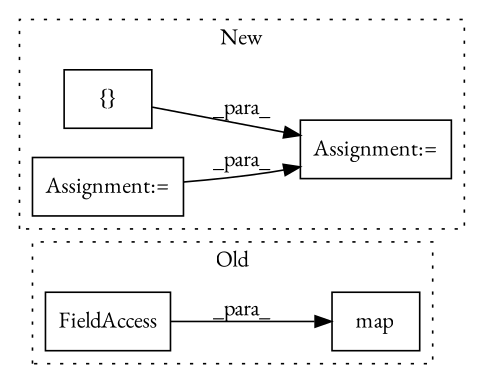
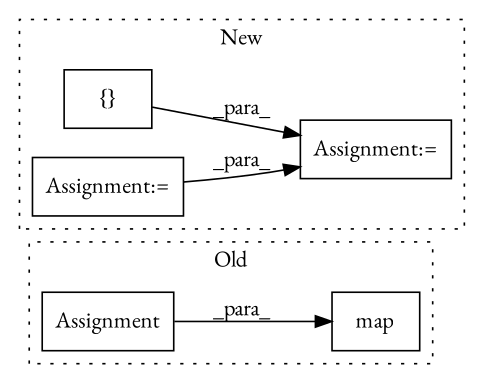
node "FieldAccess": label "FieldAccess" -> "Assignment"
